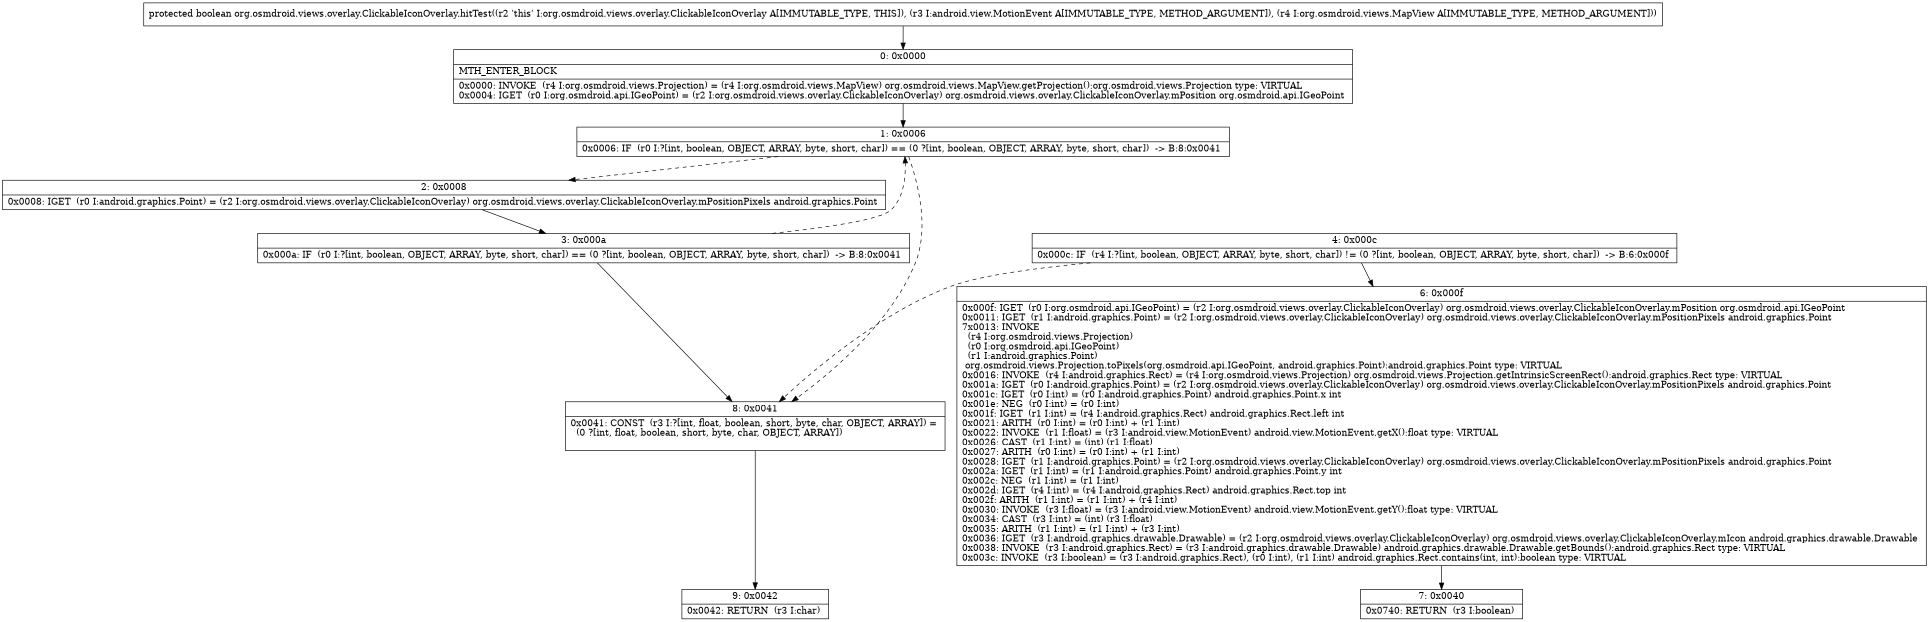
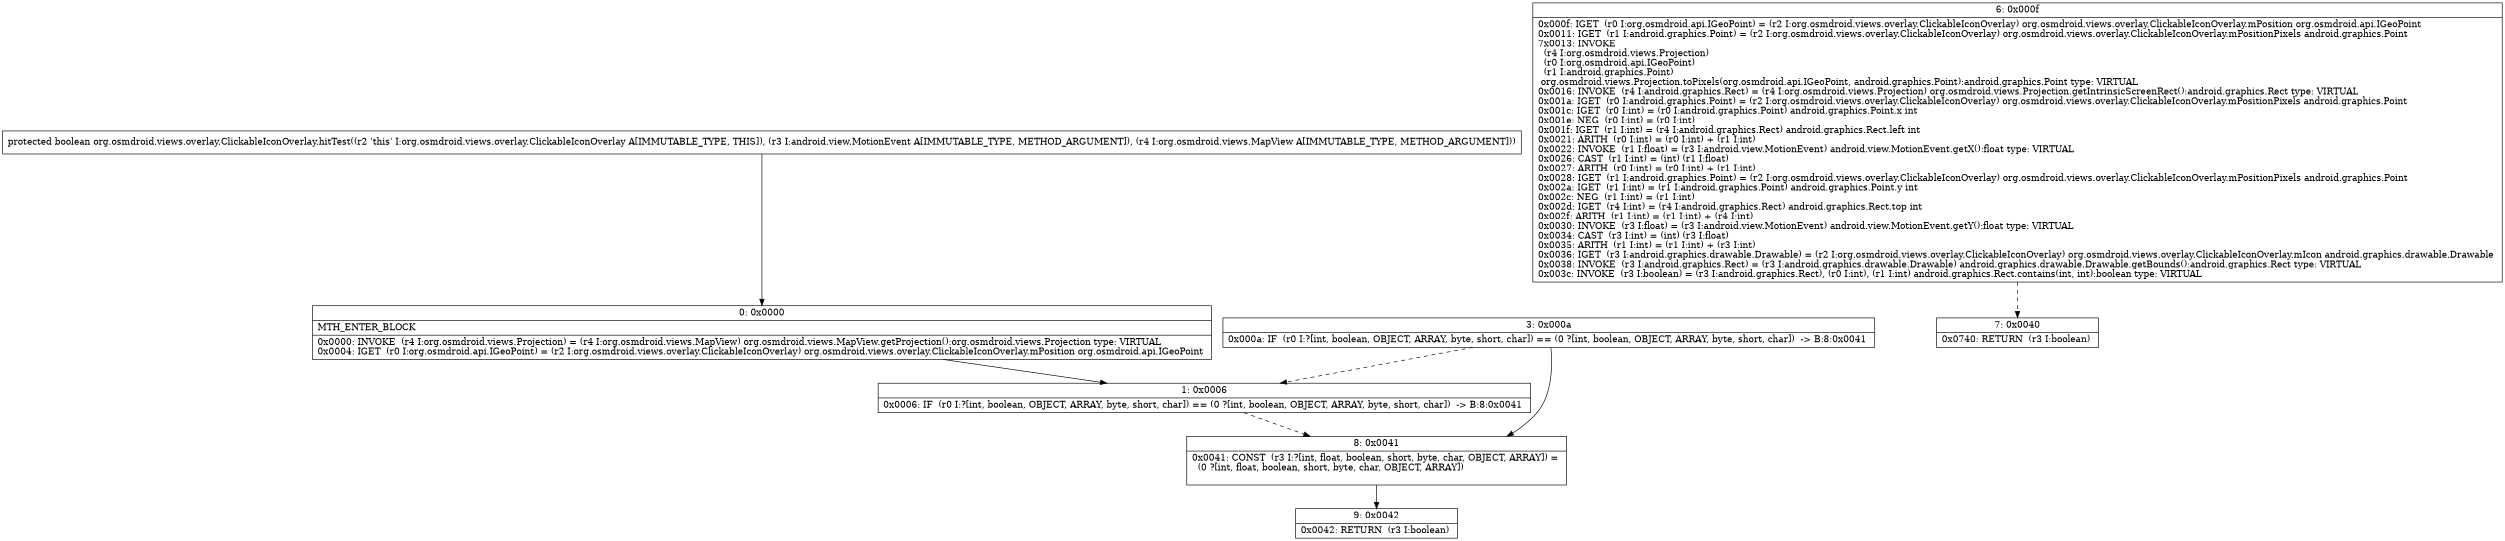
node "2: 0x0008": removed
node "4: 0x000c": removed
edge "6: 0x000f" -> "7: 0x0040": style solid -> dashed
node "9: 0x0042": text "0x0042: RETURN  (r3 I:char)" -> "0x0042: RETURN  (r3 I:boolean)"
